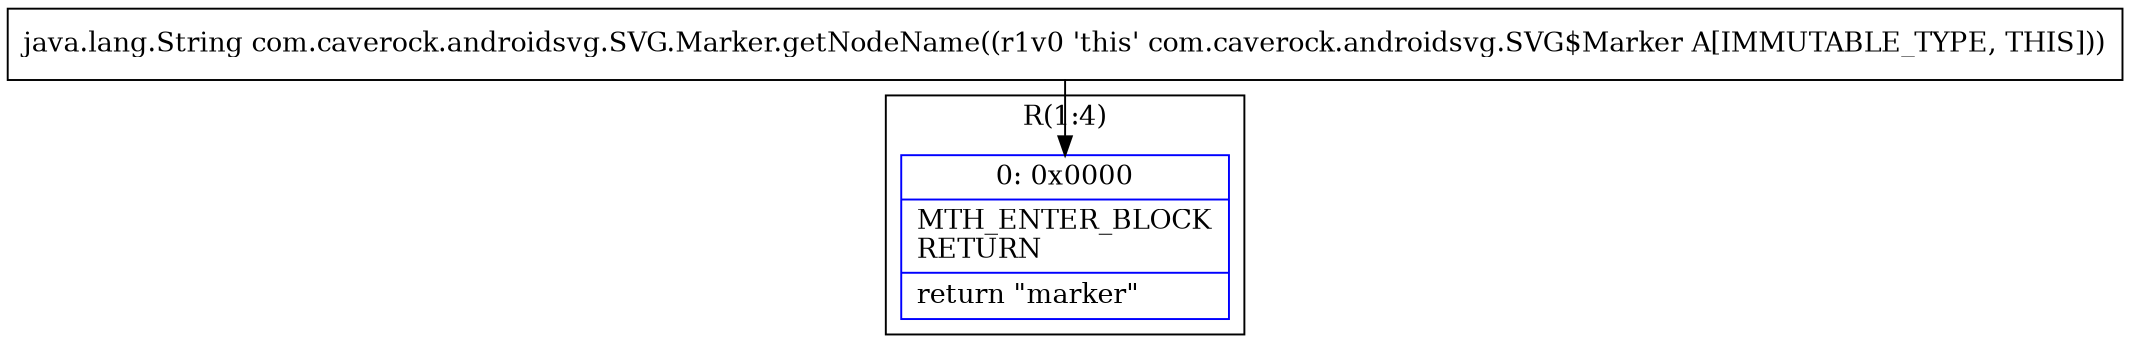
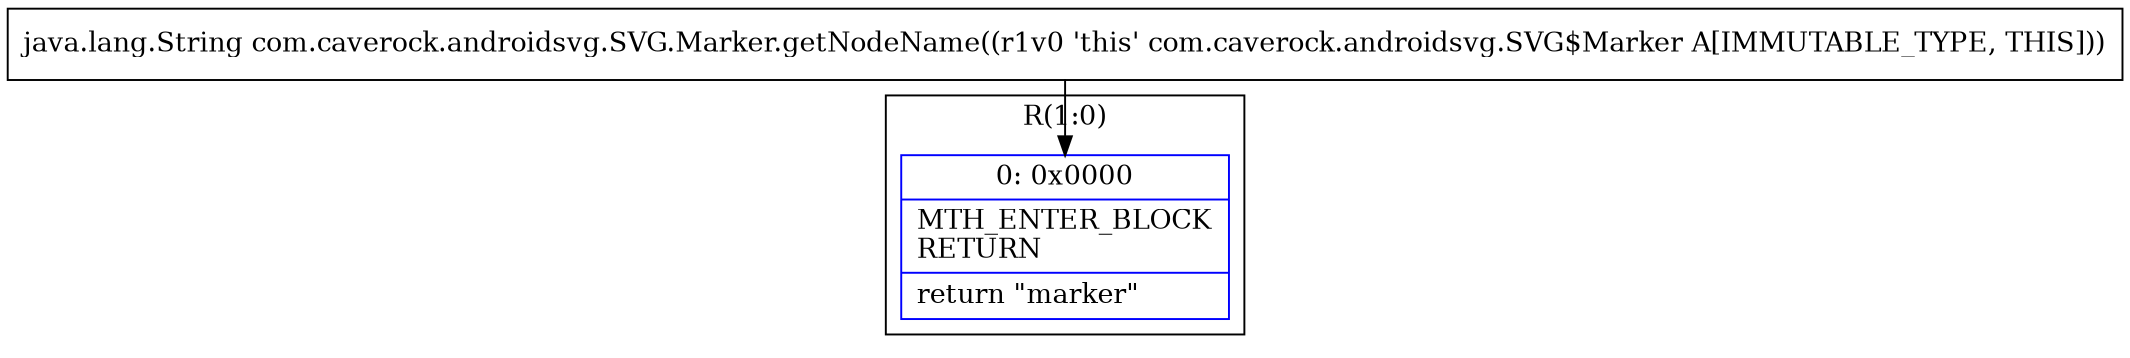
cluster "R(1:4)": label "R(1:4)" -> "R(1:0)"
